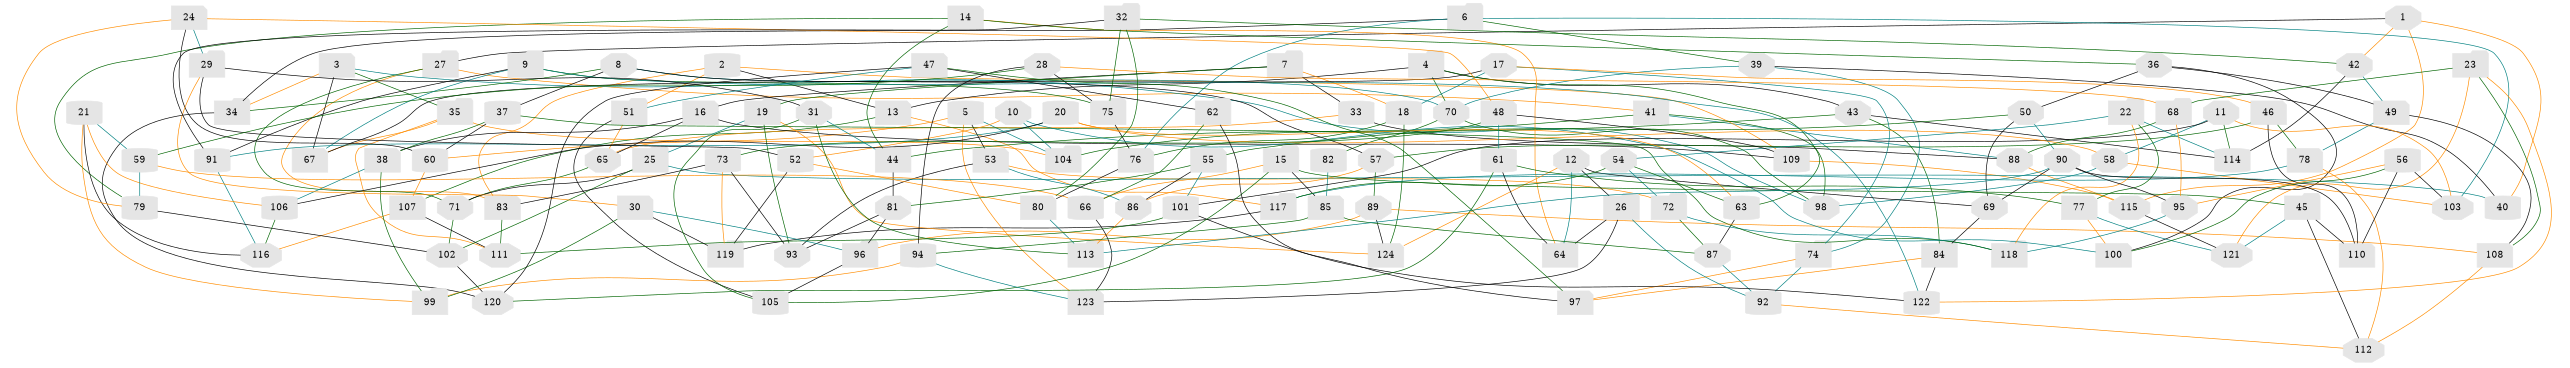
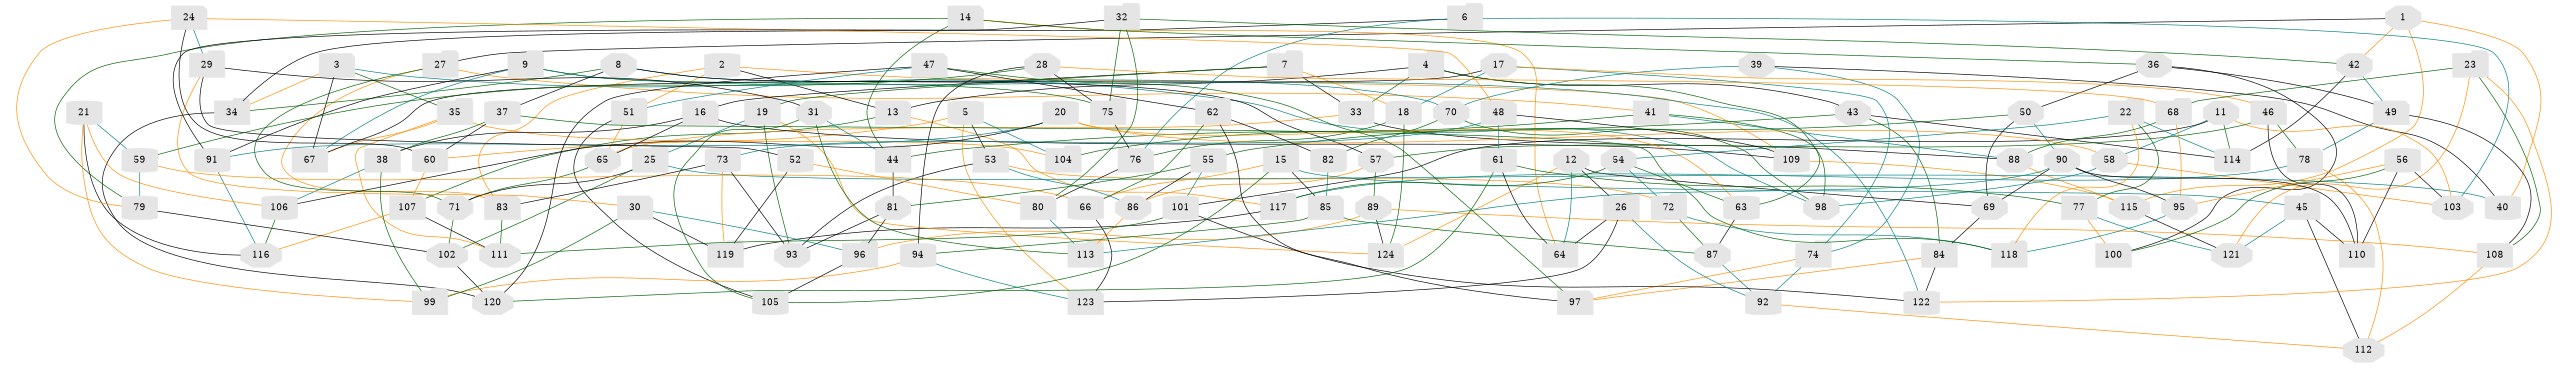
edge "6" -- "39": removed
edge "4" -- "70": now "4" -- "33"
node "10": removed
edge "62" -- "82": added
edge "48" -- "73": color darkgreen -> teal
edge "15" -- "45": color darkgreen -> teal
